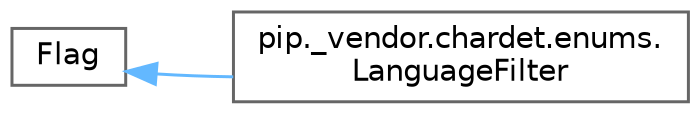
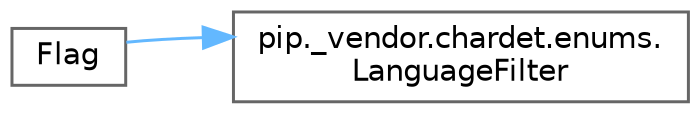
edge "pip._vendor.chardet.enums. LanguageFilter" -> "Flag": reversed
